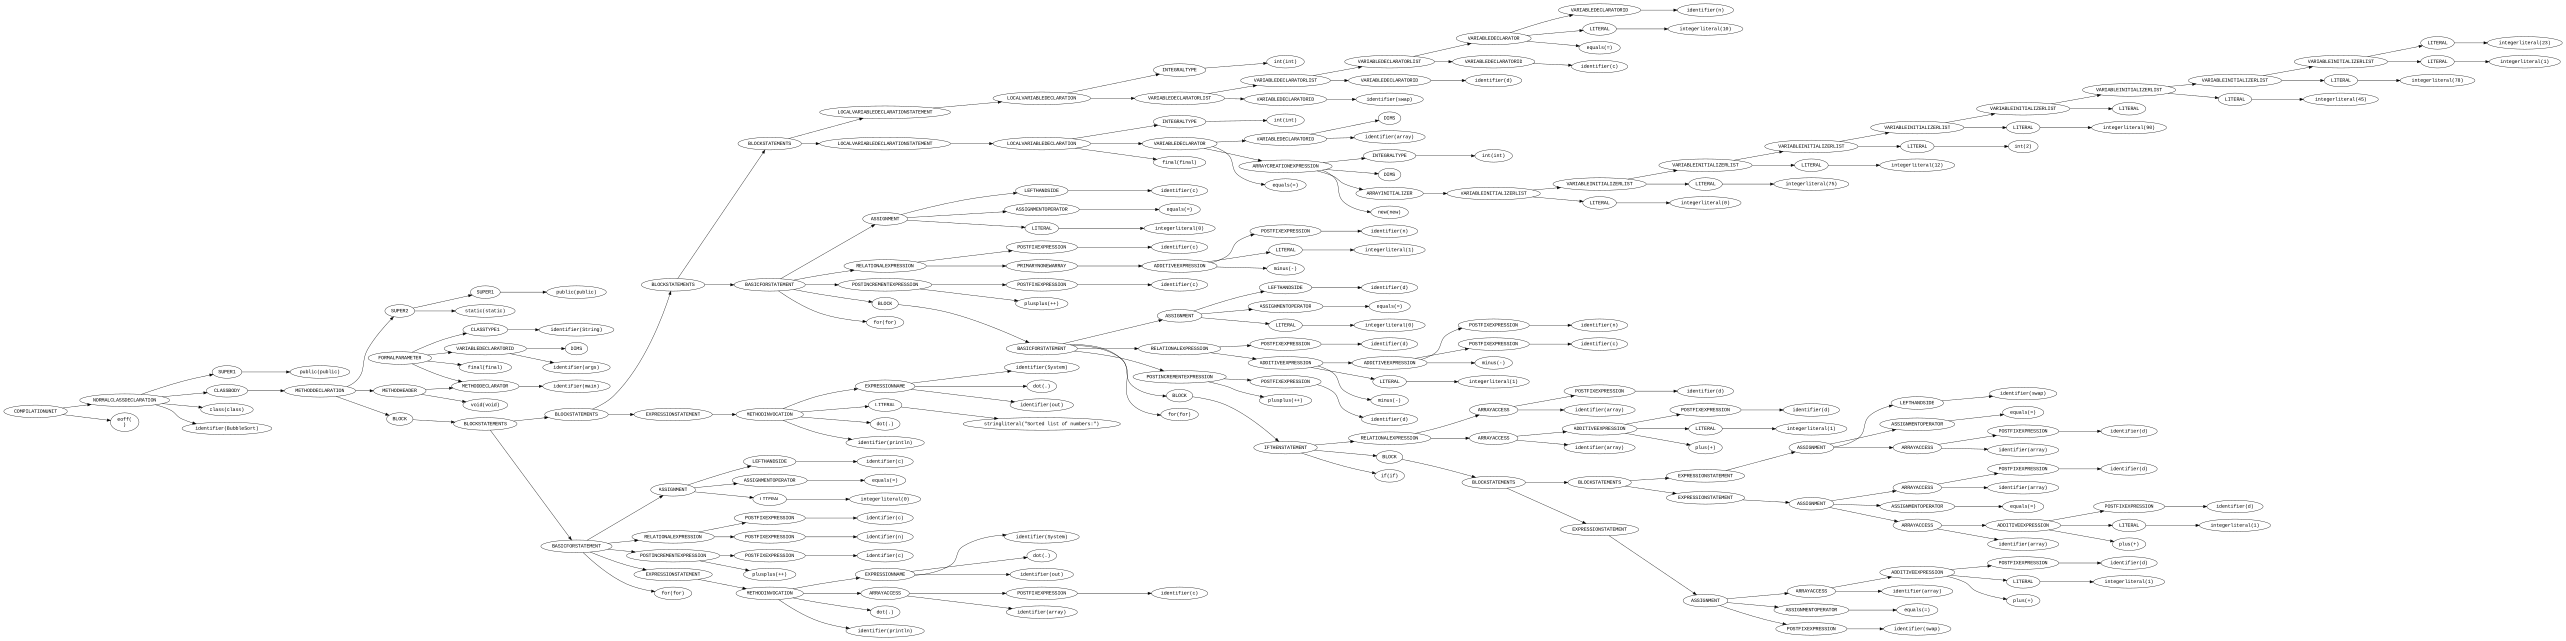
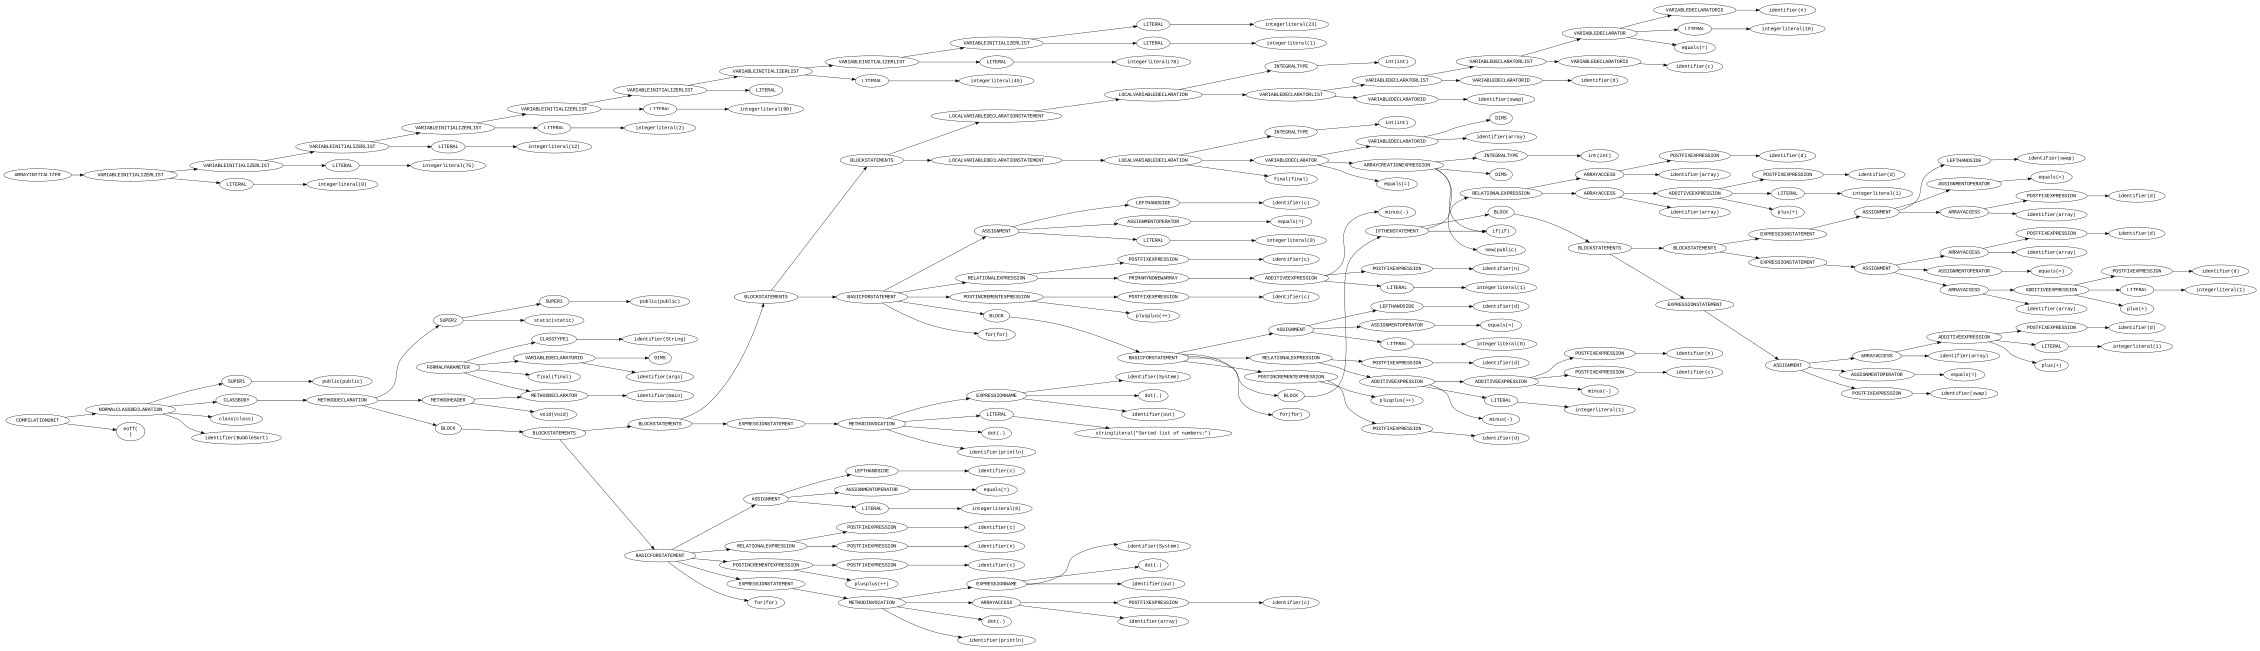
node "int(2)": label "int(2)" -> "integerliteral(2)"
edge "ARRAYCREATIONEXPRESSION" -> "ARRAYINITIALIZER": now "ARRAYCREATIONEXPRESSION" -> "if(if)"
node "new(new)": label "new(new)" -> "new(public)"
